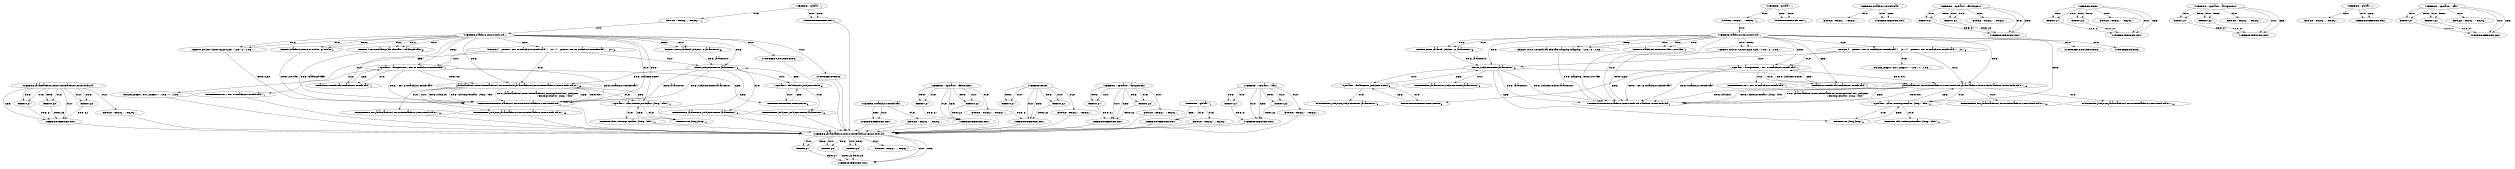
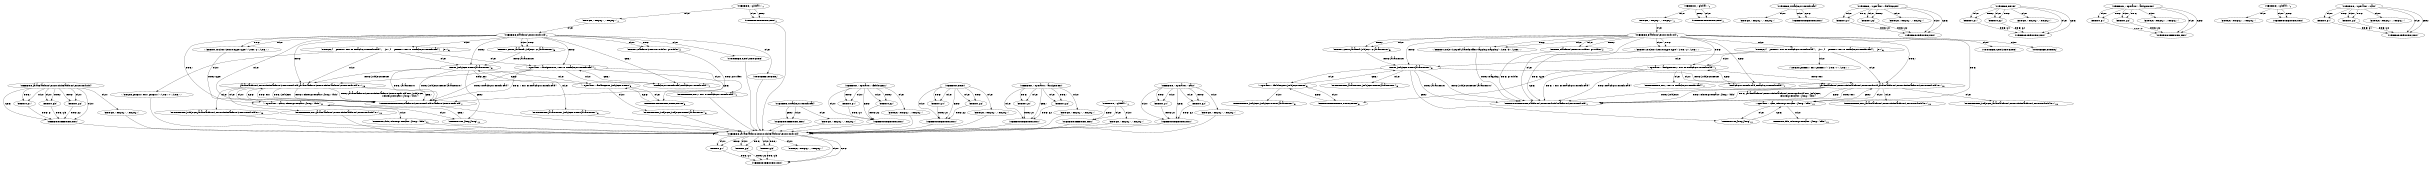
node "(PARAM,SensorReadingSharedBuffer* reading_buffer)": removed
